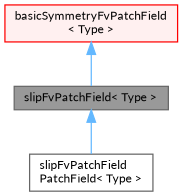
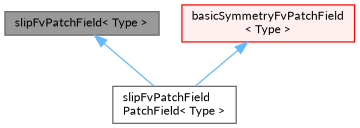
edge "slipFvPatchField< Type >" -> "basicSymmetryFvPatchField < Type >": now "slipFvPatchField PatchField< Type >" -> "basicSymmetryFvPatchField < Type >"
